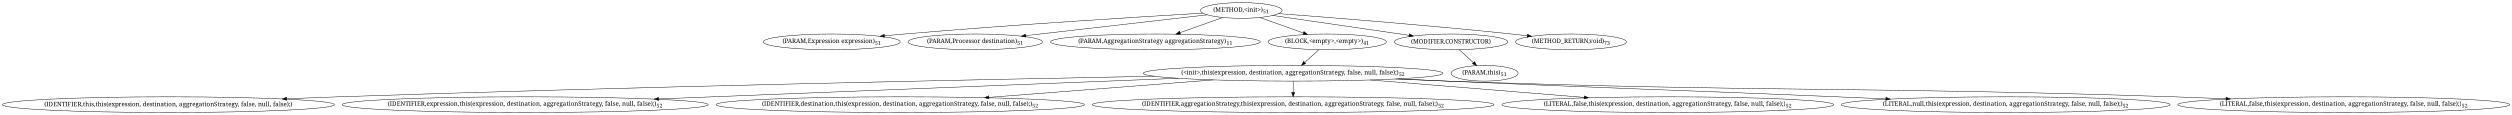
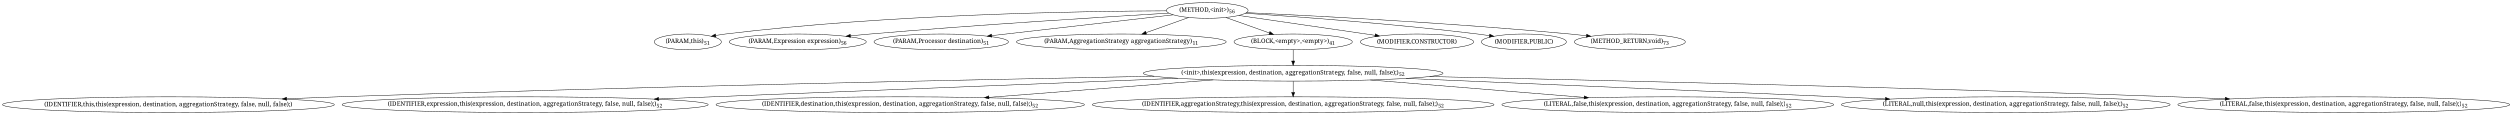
node "(METHOD,<init>)": text "51" -> "56"
node "(PARAM,Expression expression)": text "51" -> "56"
node "(MODIFIER,PUBLIC)": added
edge "(MODIFIER,CONSTRUCTOR)" -> "(PARAM,this)": now "(METHOD,<init>)" -> "(PARAM,this)"
